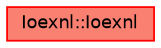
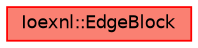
node "Ioexnl::Ioexnl": label "Ioexnl::Ioexnl" -> "Ioexnl::EdgeBlock"
